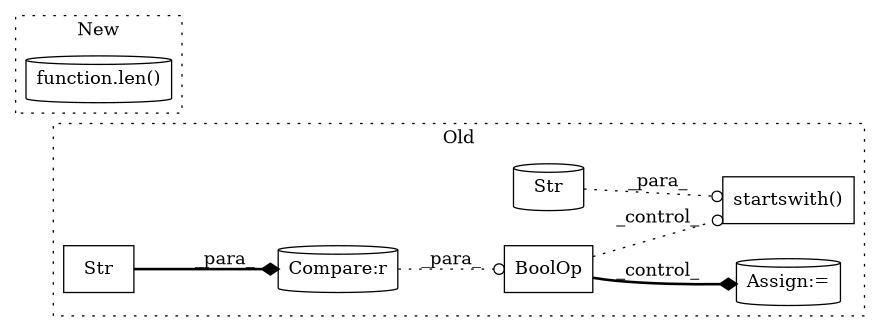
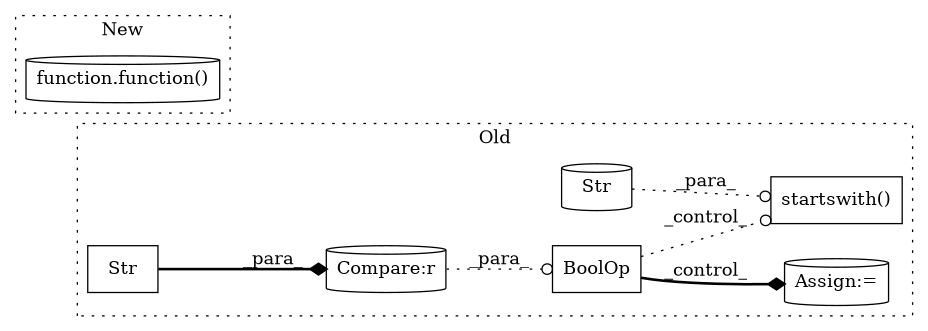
node "function.len()": label "function.len()" -> "function.function()"
